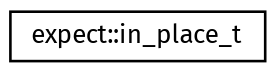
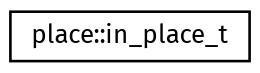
node "expect::in_place_t": label "expect::in_place_t" -> "place::in_place_t"
